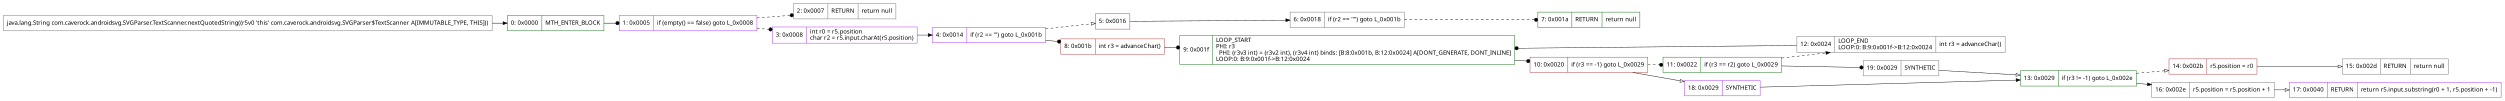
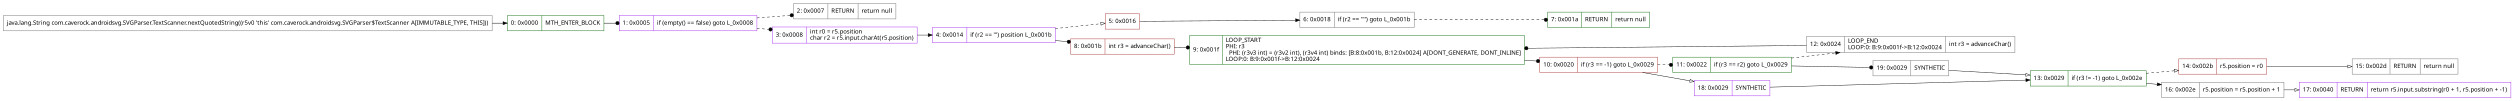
node "4: 0x0014": text "if (r2 == ''') goto L_0x001b" -> "if (r2 == ''') position L_0x001b"
